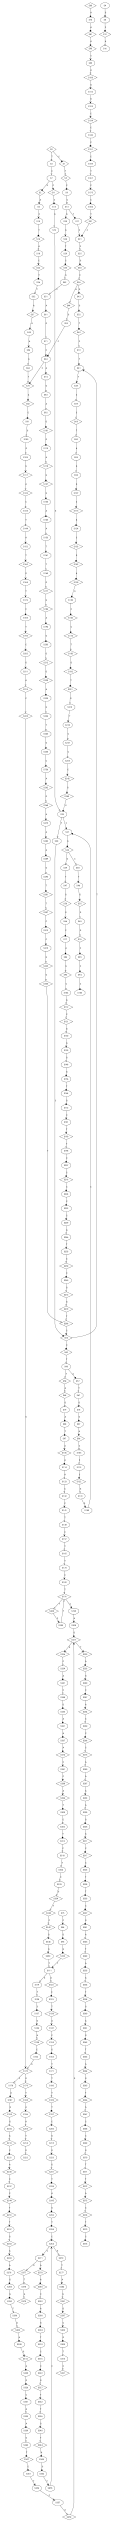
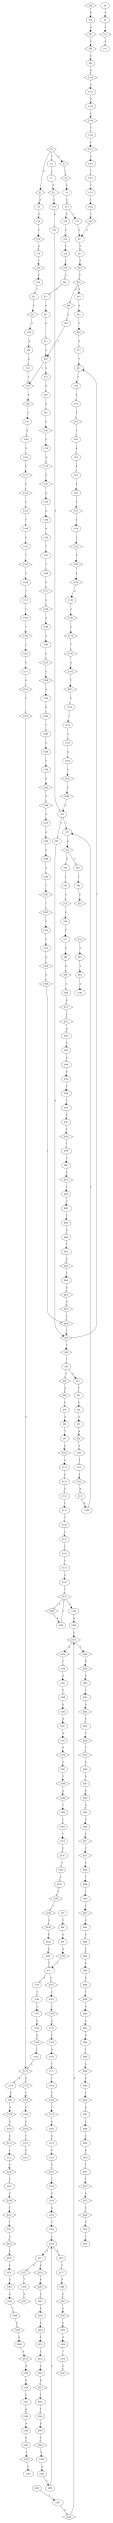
edge "S7" -> "S2": now "S0" -> "S2"
node "S65": removed
edge "S351" -> "S354": removed, label "T"
